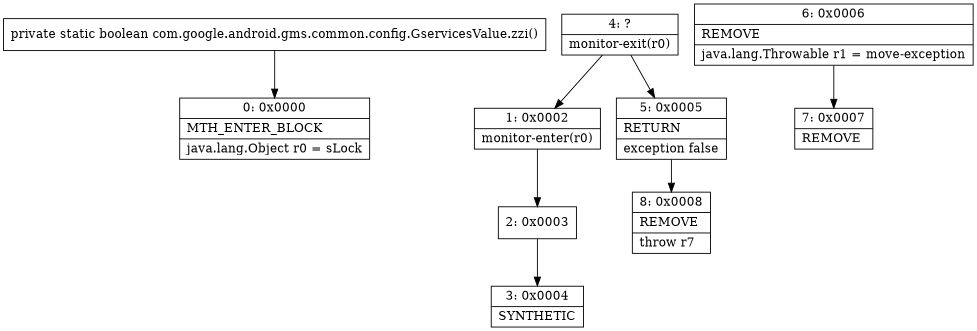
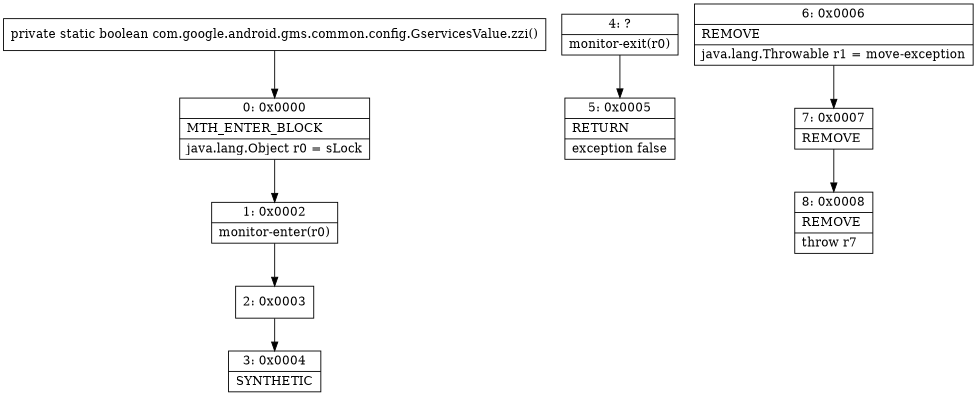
edge "4: ?" -> "1: 0x0002": now "0: 0x0000" -> "1: 0x0002"
edge "5: 0x0005" -> "8: 0x0008": now "7: 0x0007" -> "8: 0x0008"
